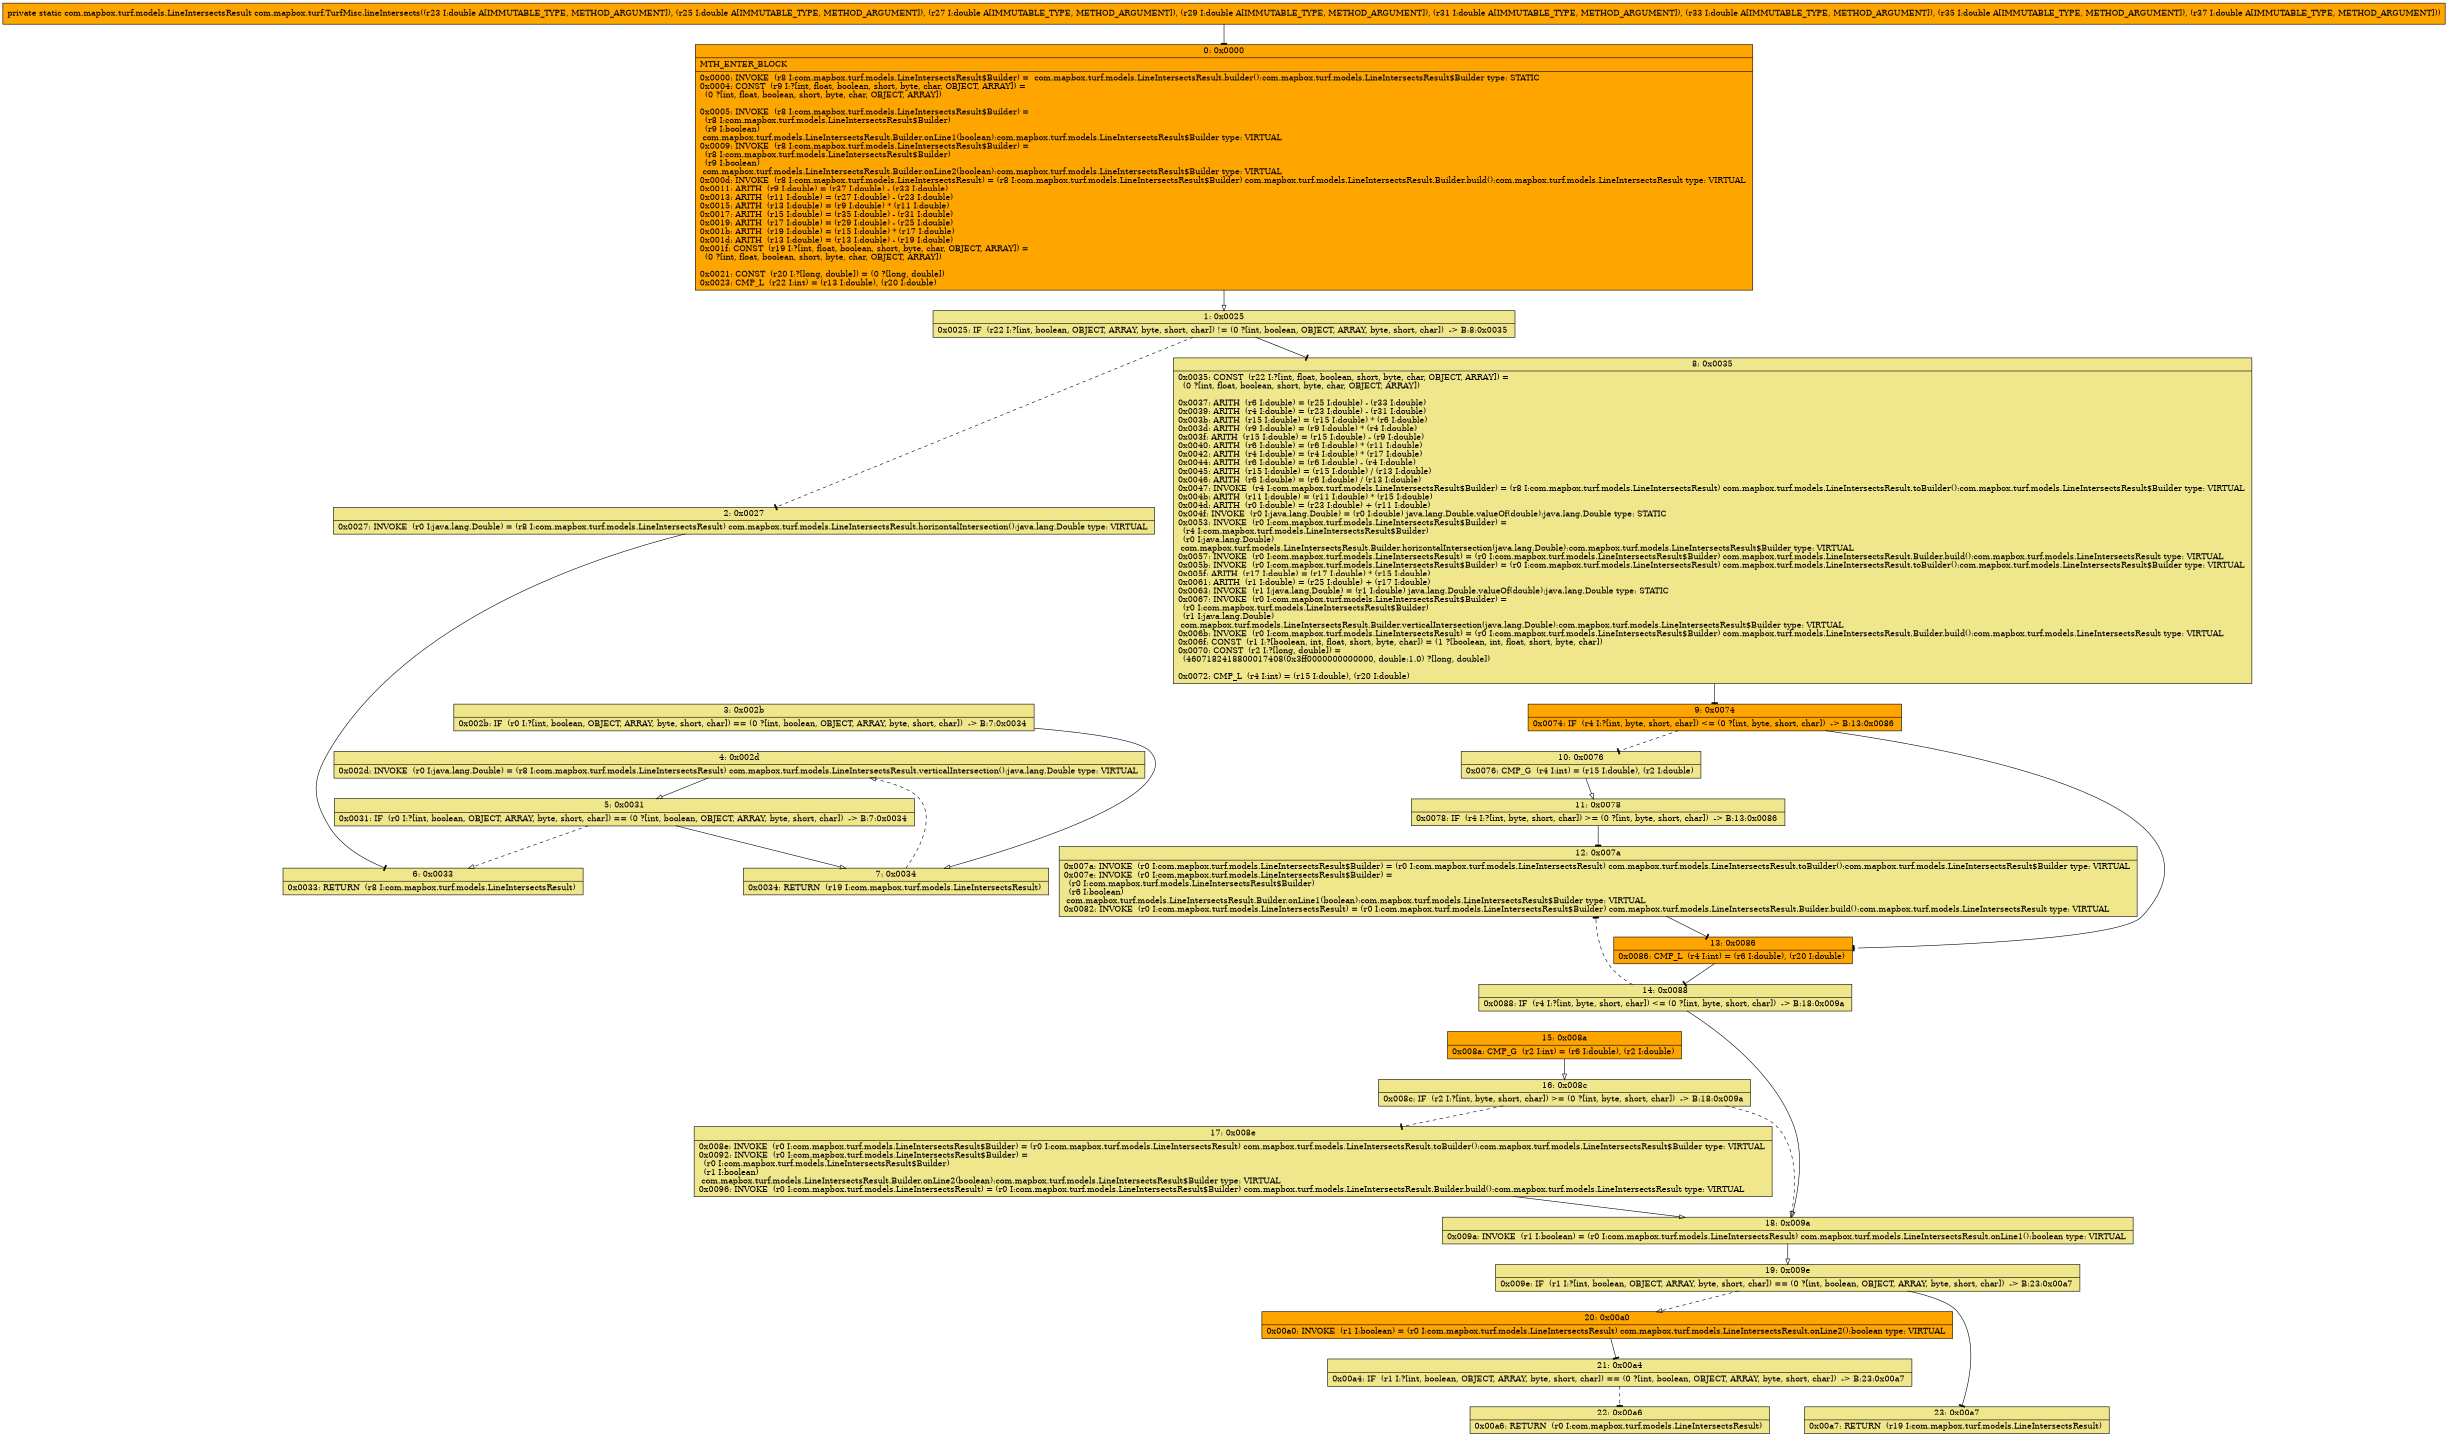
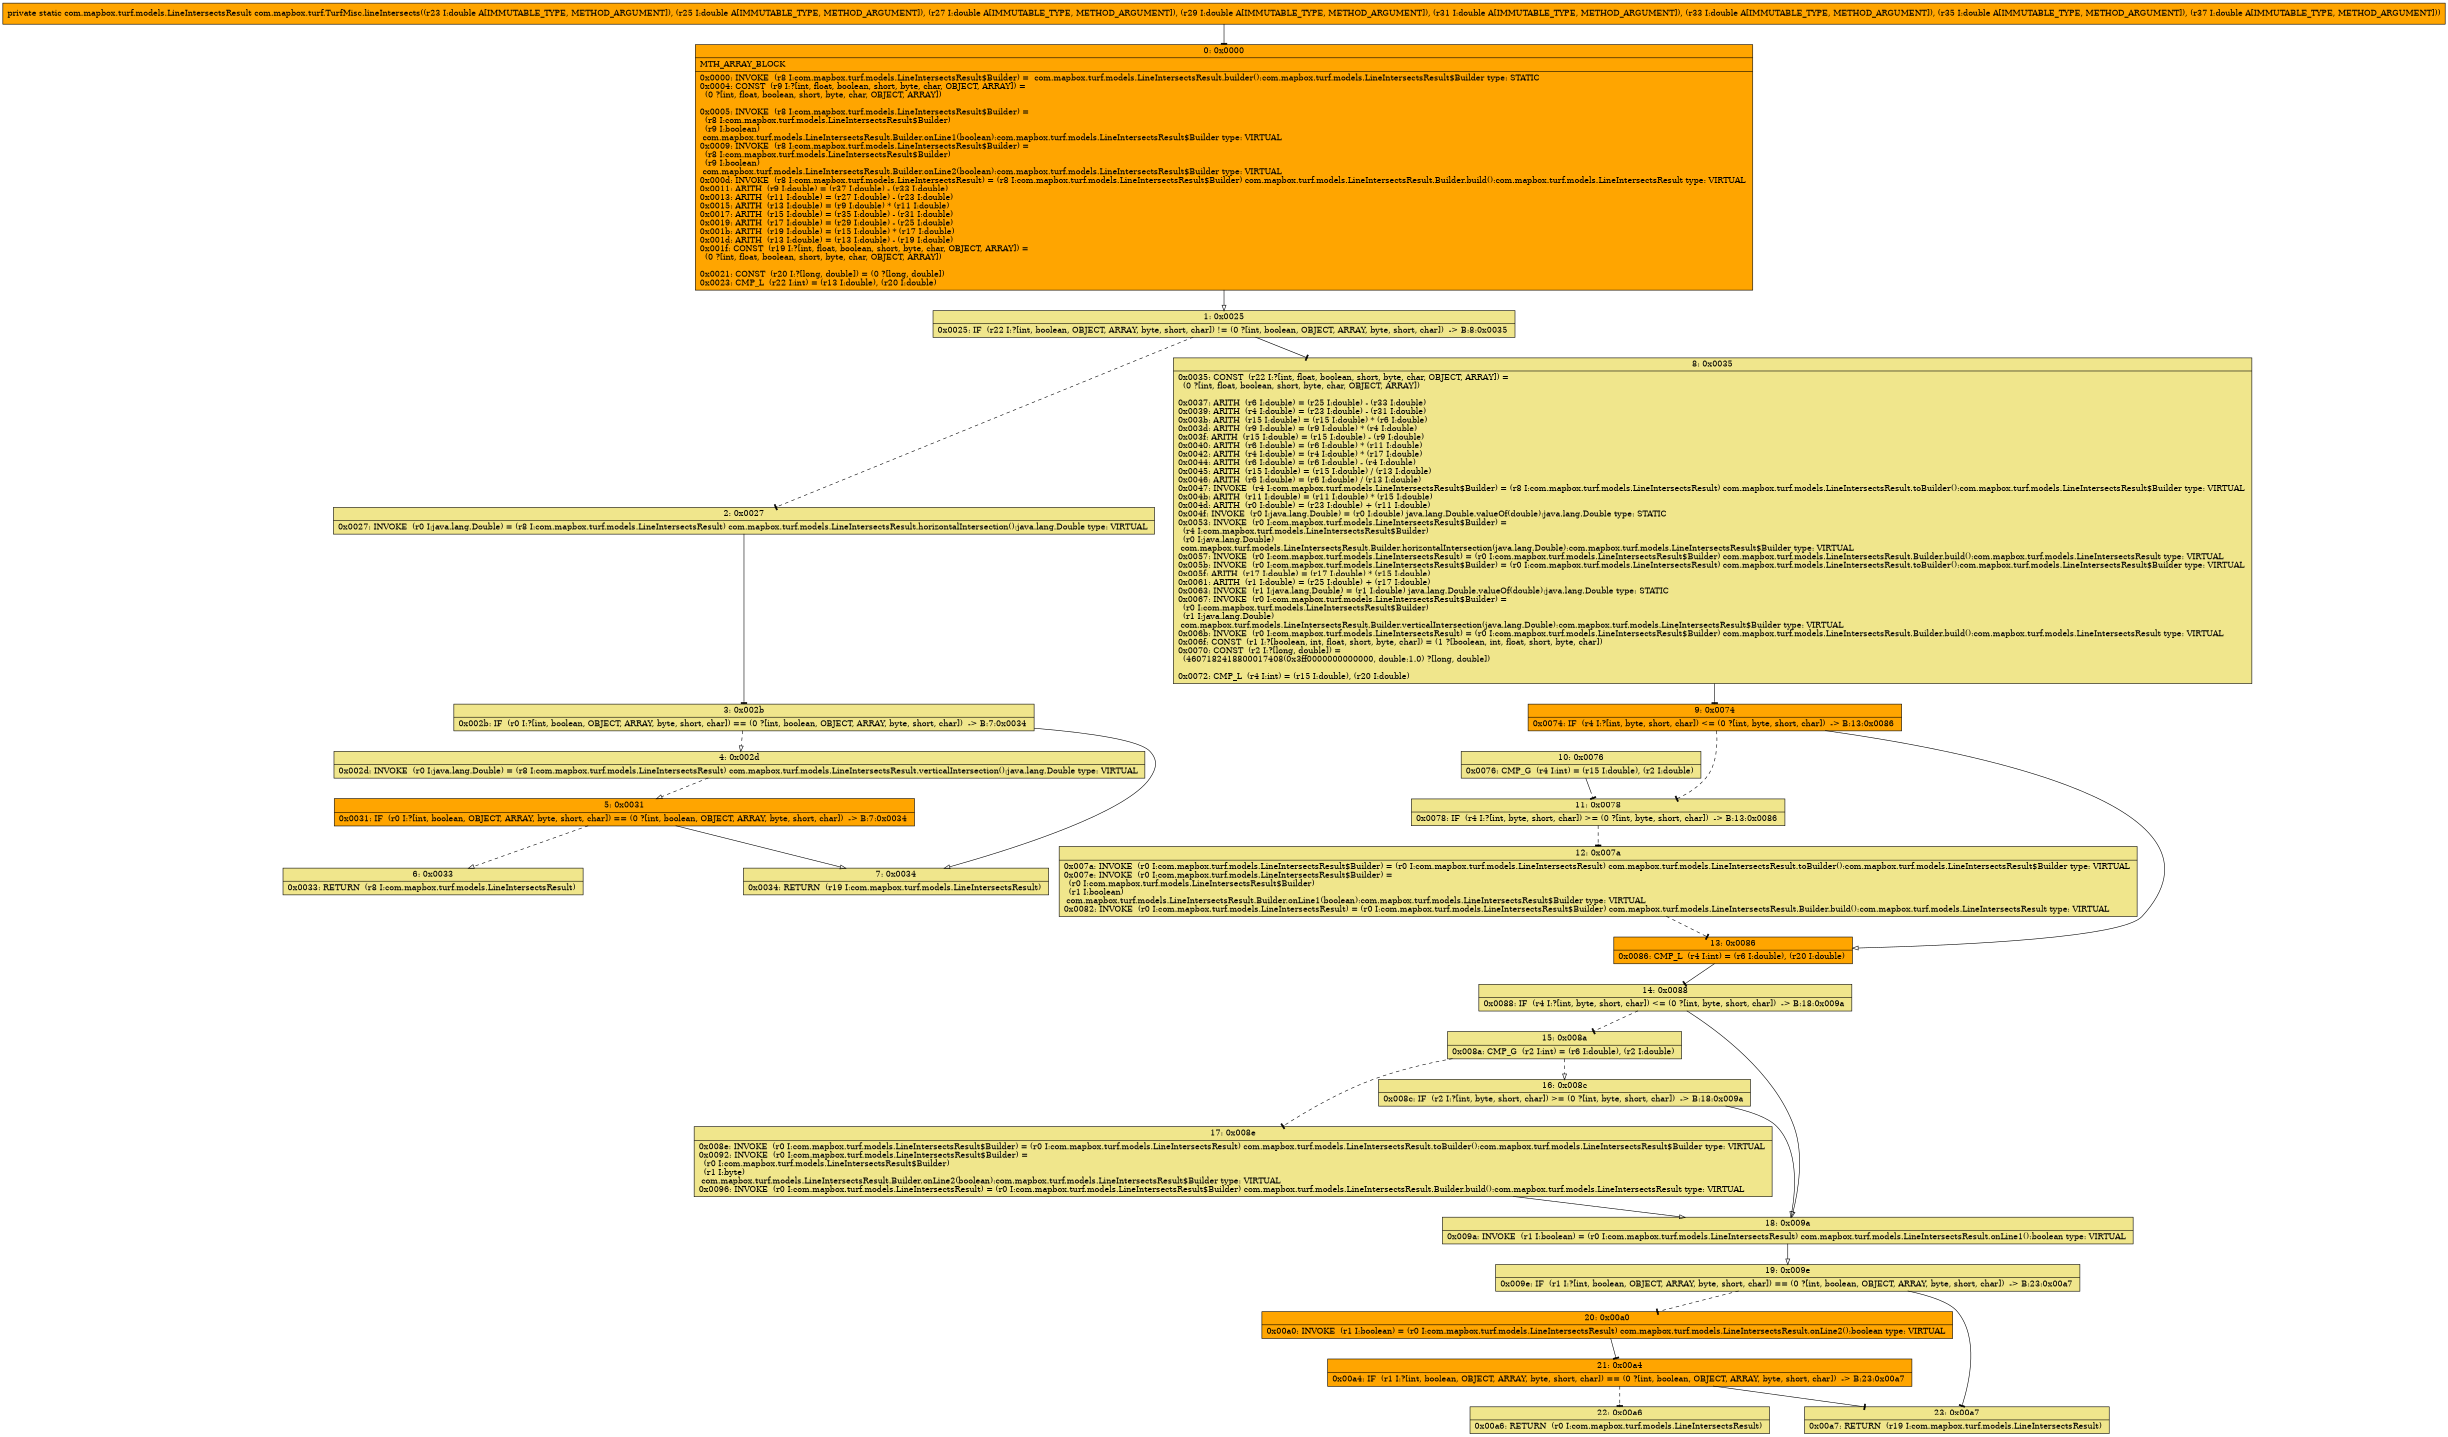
node "0: 0x0000": text "MTH_ENTER_BLOCK" -> "MTH_ARRAY_BLOCK"
edge "2: 0x0027" -> "6: 0x0033": now "2: 0x0027" -> "3: 0x002b"
edge "9: 0x0074" -> "10: 0x0076": now "9: 0x0074" -> "11: 0x0078"
edge "10: 0x0076" -> "11: 0x0078": arrowhead onormal -> tee
edge "4: 0x002d" -> "5: 0x0031": style solid -> dashed
edge "7: 0x0034" -> "4: 0x002d": now "3: 0x002b" -> "4: 0x002d"
node "5: 0x0031": fillcolor khaki -> orange
edge "11: 0x0078" -> "12: 0x007a": style solid -> dashed
edge "9: 0x0074" -> "13: 0x0086": arrowhead tee -> onormal
node "12: 0x007a": text "(r6 I:boolean)" -> "(r1 I:boolean)"
edge "12: 0x007a" -> "13: 0x0086": style solid -> dashed
edge "14: 0x0088" -> "12: 0x007a": now "14: 0x0088" -> "15: 0x008a"
node "15: 0x008a": fillcolor orange -> khaki
edge "15: 0x008a" -> "16: 0x008c": style solid -> dashed
edge "16: 0x008c" -> "17: 0x008e": now "15: 0x008a" -> "17: 0x008e"
edge "16: 0x008c" -> "18: 0x009a": style dashed -> solid
node "17: 0x008e": text "(r1 I:boolean)" -> "(r1 I:byte)"
edge "19: 0x009e" -> "20: 0x00a0": arrowhead onormal -> tee
node "21: 0x00a4": fillcolor khaki -> orange
edge "21: 0x00a4" -> "23: 0x00a7": added
